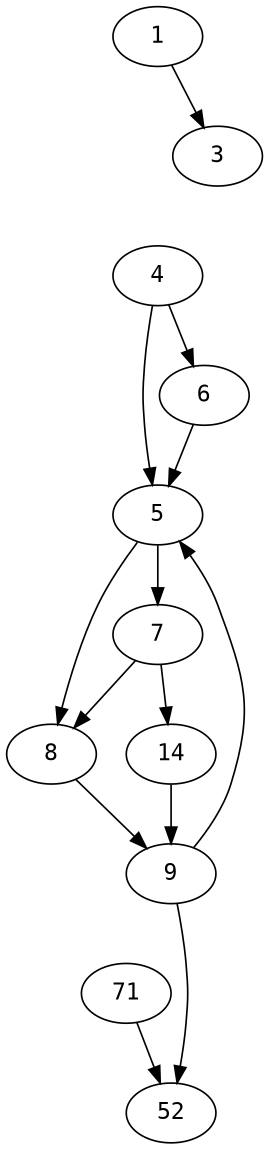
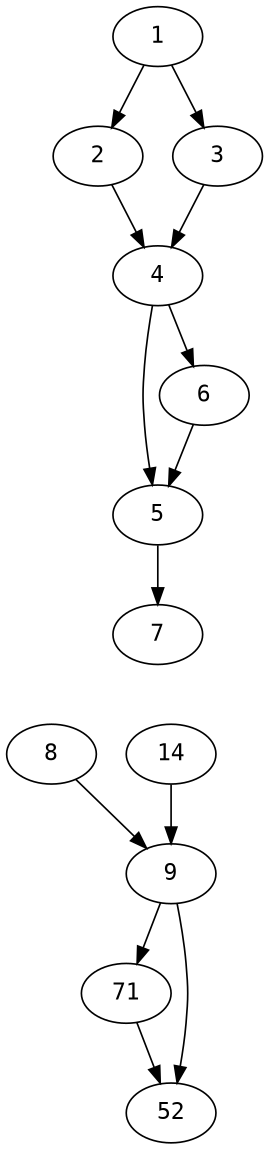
node "2": added
edge "3" -> "4": added
edge "5" -> "8": removed
edge "7" -> "14": removed
edge "7" -> "8": removed
edge "9" -> "5": now "9" -> "71"
